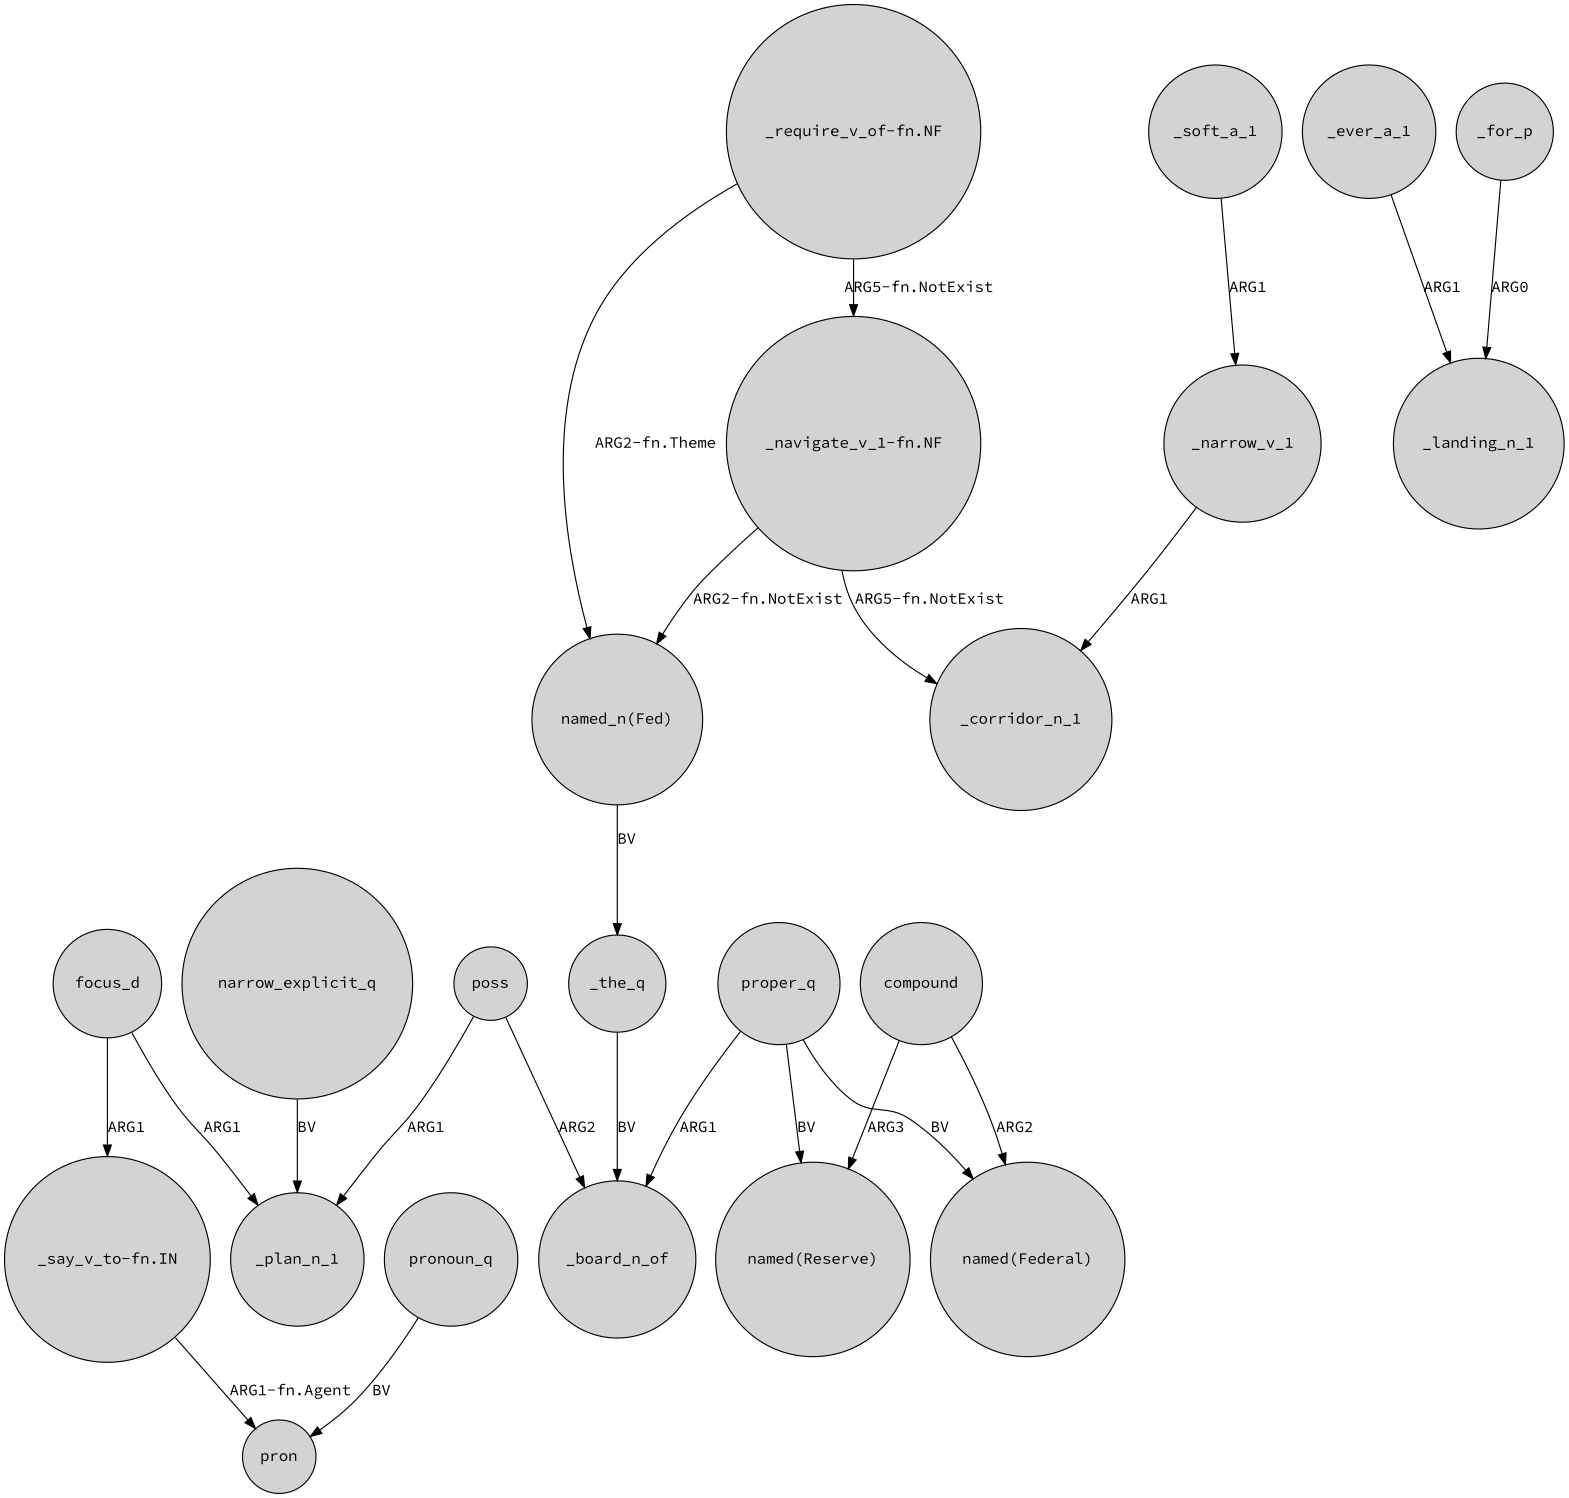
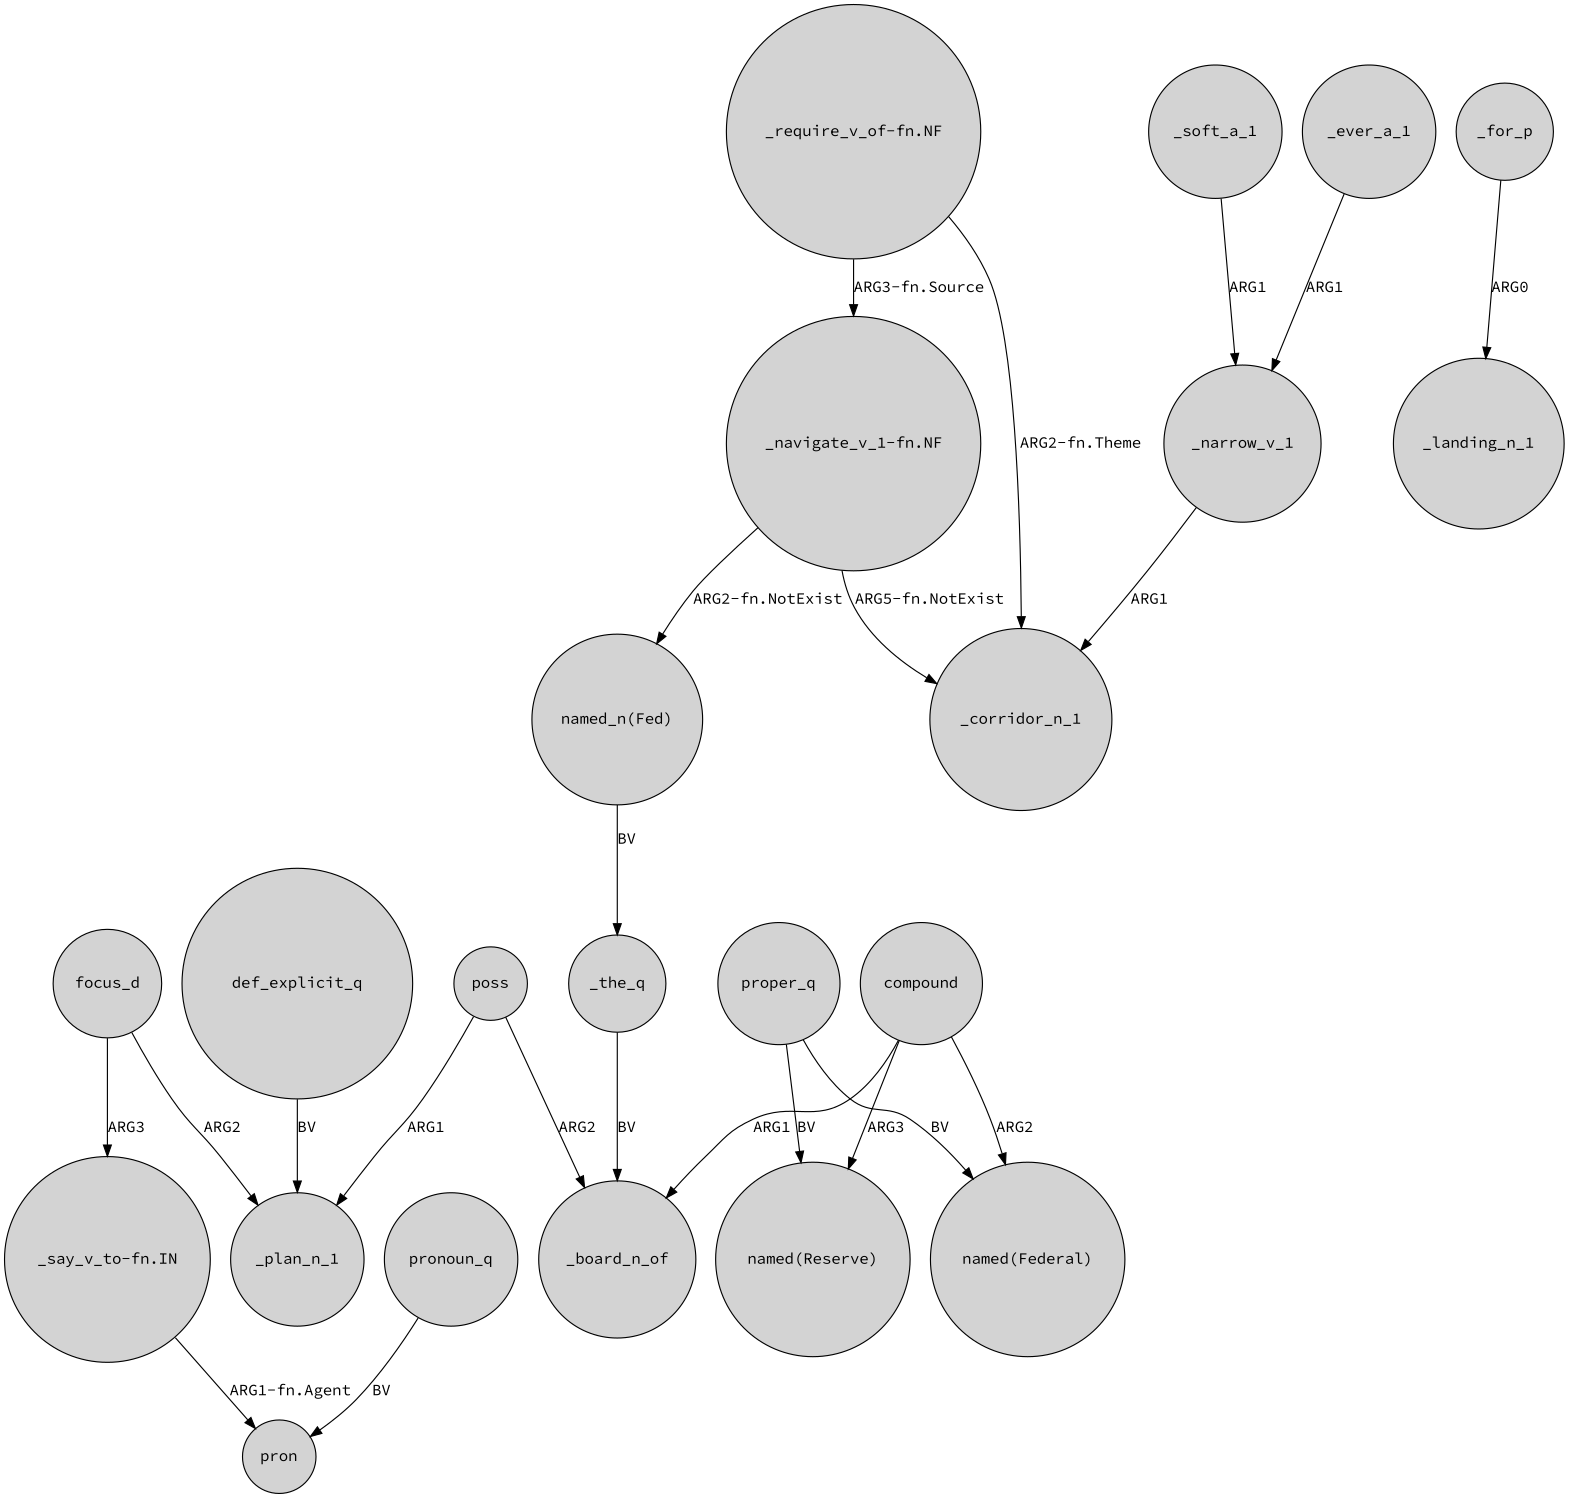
edge "_ever_a_1" -> "_landing_n_1": now "_ever_a_1" -> "_narrow_v_1"
edge "_require_v_of-fn.NF" -> "_navigate_v_1-fn.NF": label "ARG5-fn.NotExist" -> "ARG3-fn.Source"
edge "_require_v_of-fn.NF" -> "named_n(Fed)": now "_require_v_of-fn.NF" -> "_corridor_n_1"
node "narrow_explicit_q": label "narrow_explicit_q" -> "def_explicit_q"
edge "proper_q" -> "_board_n_of": now "compound" -> "_board_n_of"
edge "focus_d" -> "_say_v_to-fn.IN": label "ARG1" -> "ARG3"
edge "focus_d" -> "_plan_n_1": label "ARG1" -> "ARG2"
